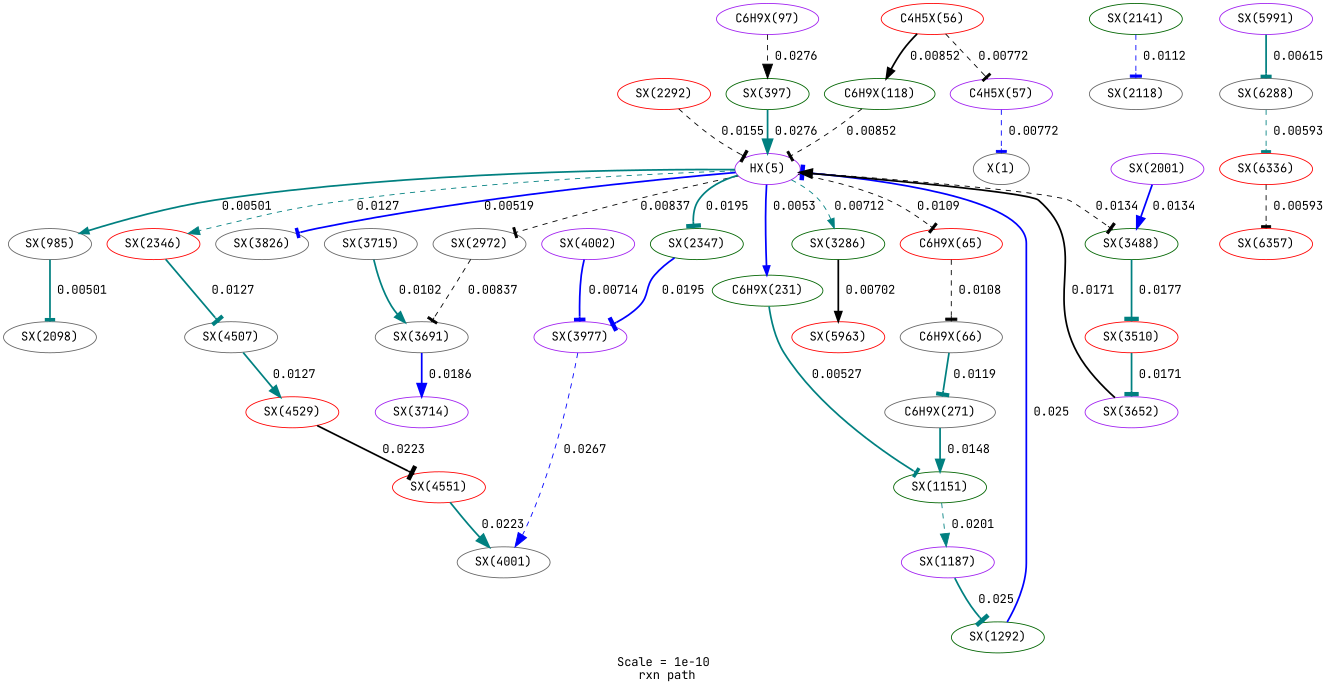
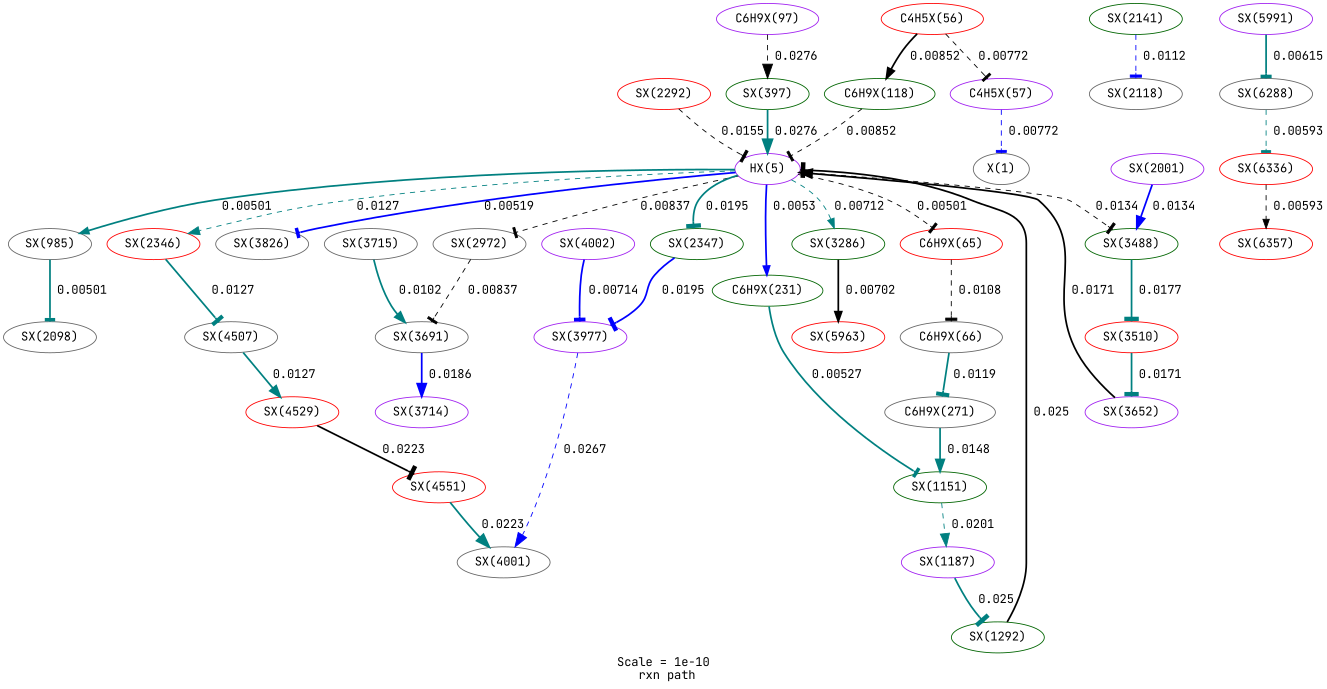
edge "SX(6336)" -> "SX(6357)": arrowhead tee -> normal
edge "HX(5)" -> "C6H9X(65)": label " 0.0109" -> " 0.00501"
edge "SX(1292)" -> "HX(5)": color blue -> black
